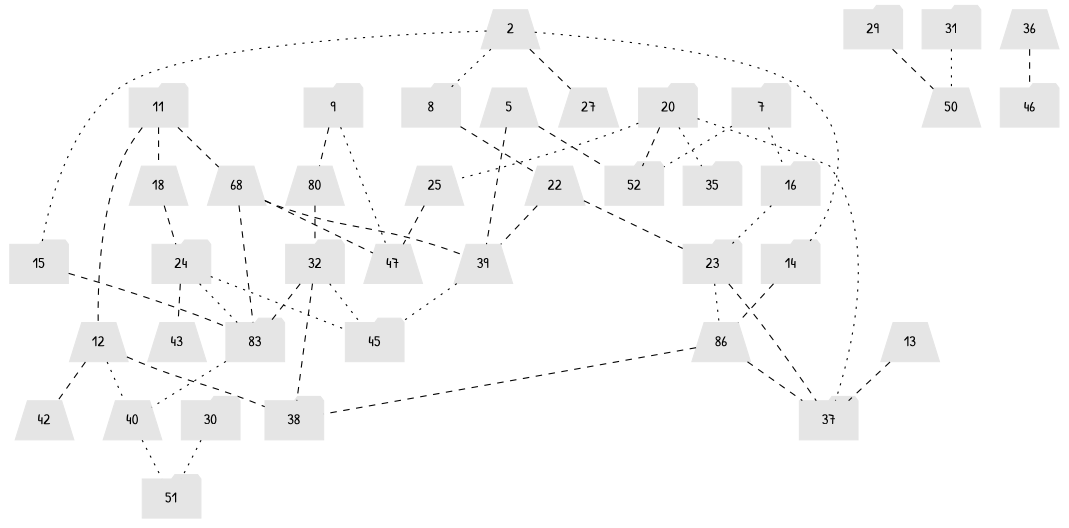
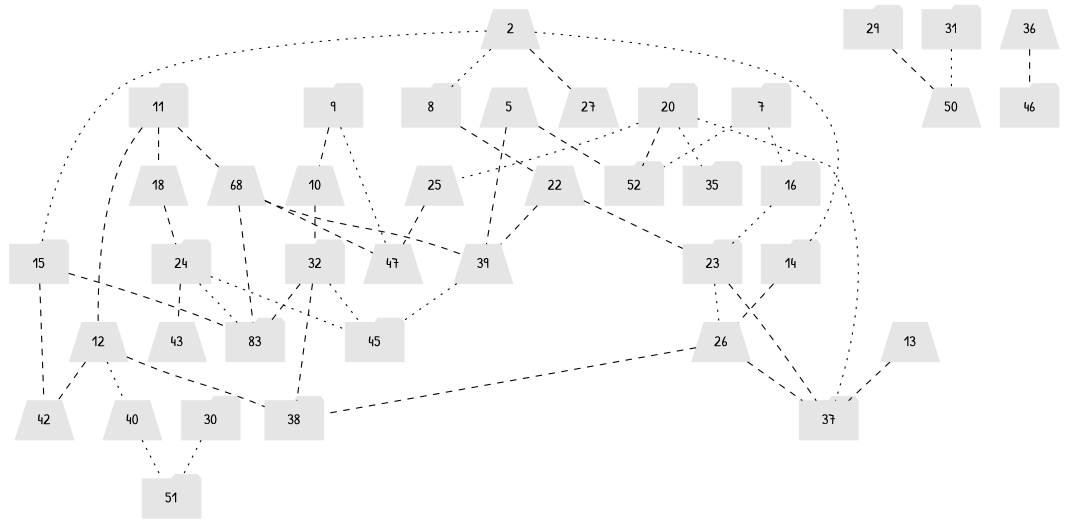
node "80": label "80" -> "10"
edge "15" -- "42": added
node "86": label "86" -> "26"
edge "83" -- "40": removed
